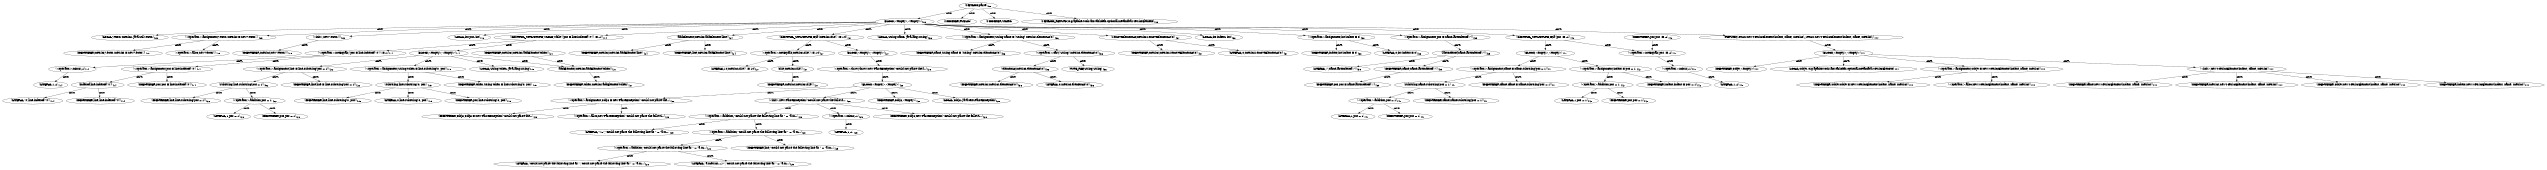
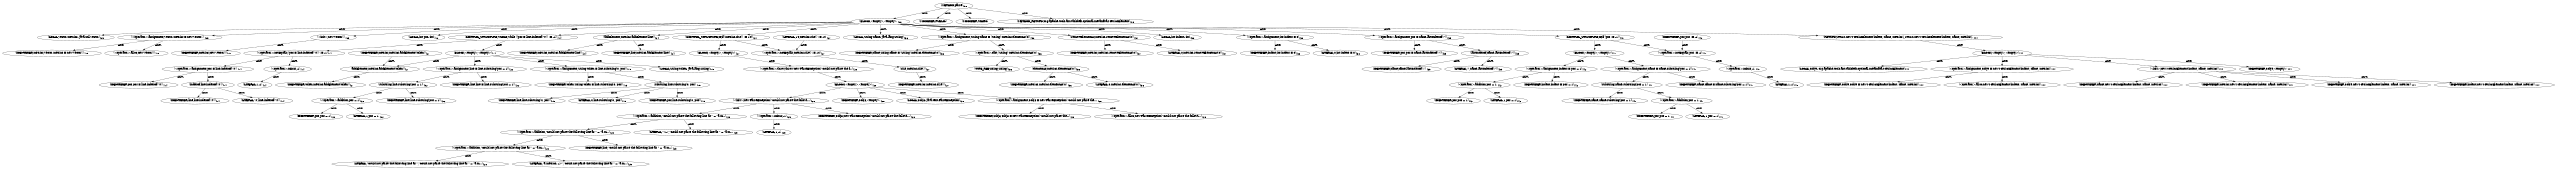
edge "(<operator>.notEquals,metrics.size() != 14)" -> "(LITERAL,14,metrics.size() != 14)": reversed
edge "(IDENTIFIER,name,name.lastIndexOf('/'))" -> "(IDENTIFIER,pos,pos = name.lastIndexOf('/'))": now "(<operator>.assignment,pos = name.lastIndexOf('/'))" -> "(IDENTIFIER,pos,pos = name.lastIndexOf('/'))"
